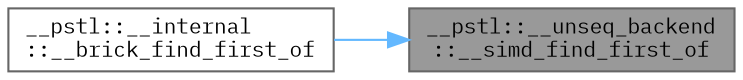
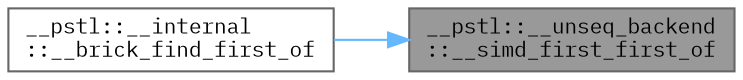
node "__pstl::__unseq_backend ::__simd_find_first_of": label "__pstl::__unseq_backend ::__simd_find_first_of" -> "__pstl::__unseq_backend ::__simd_first_first_of"
